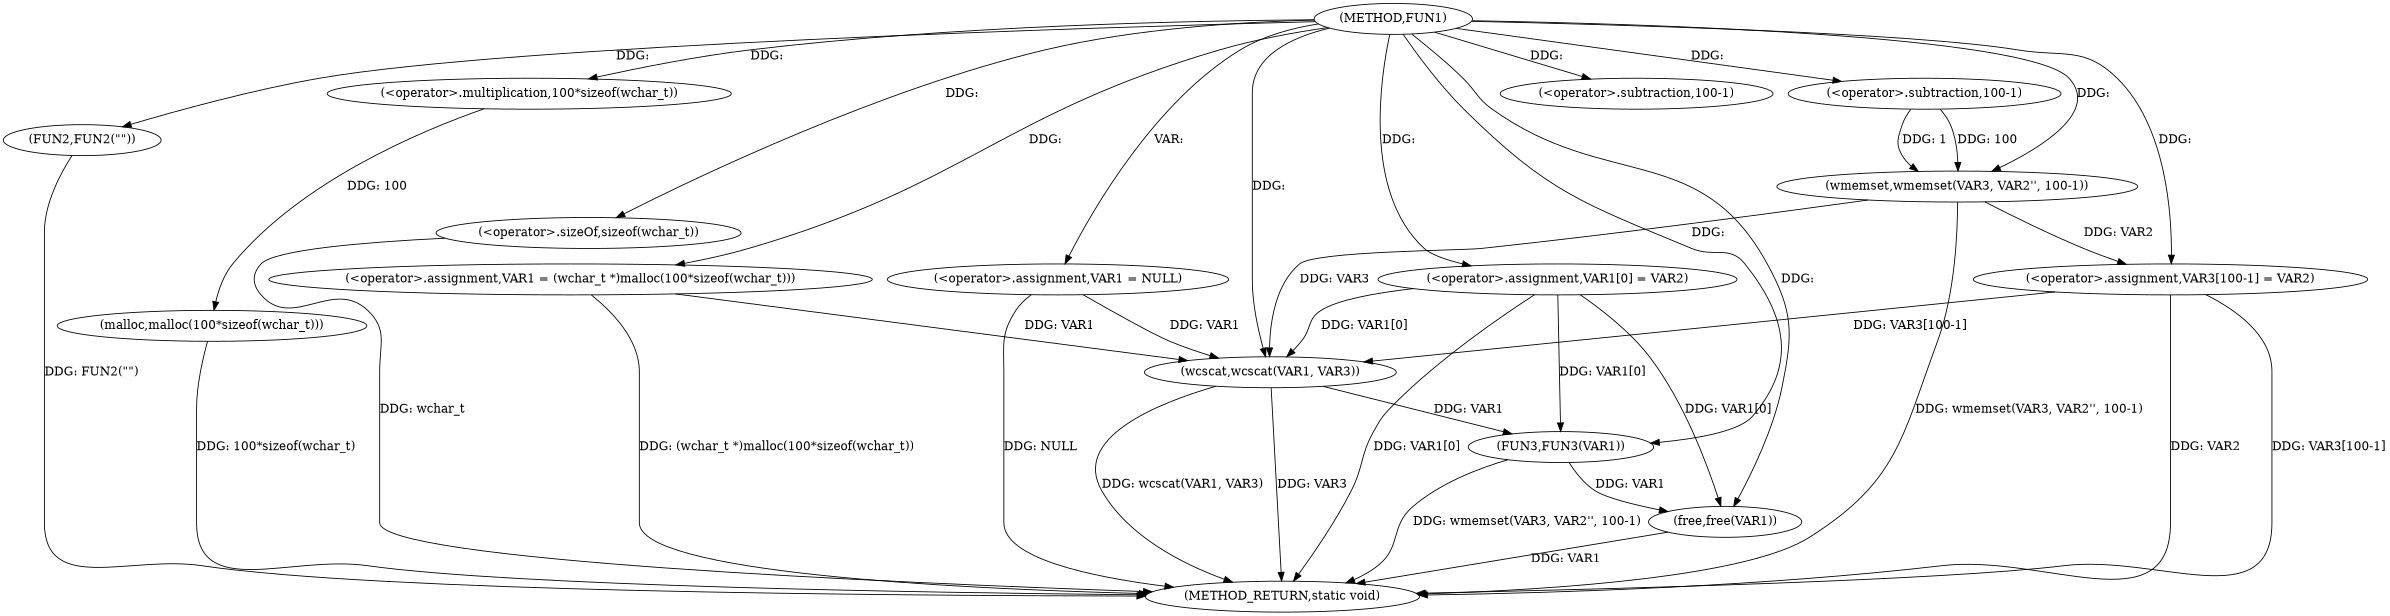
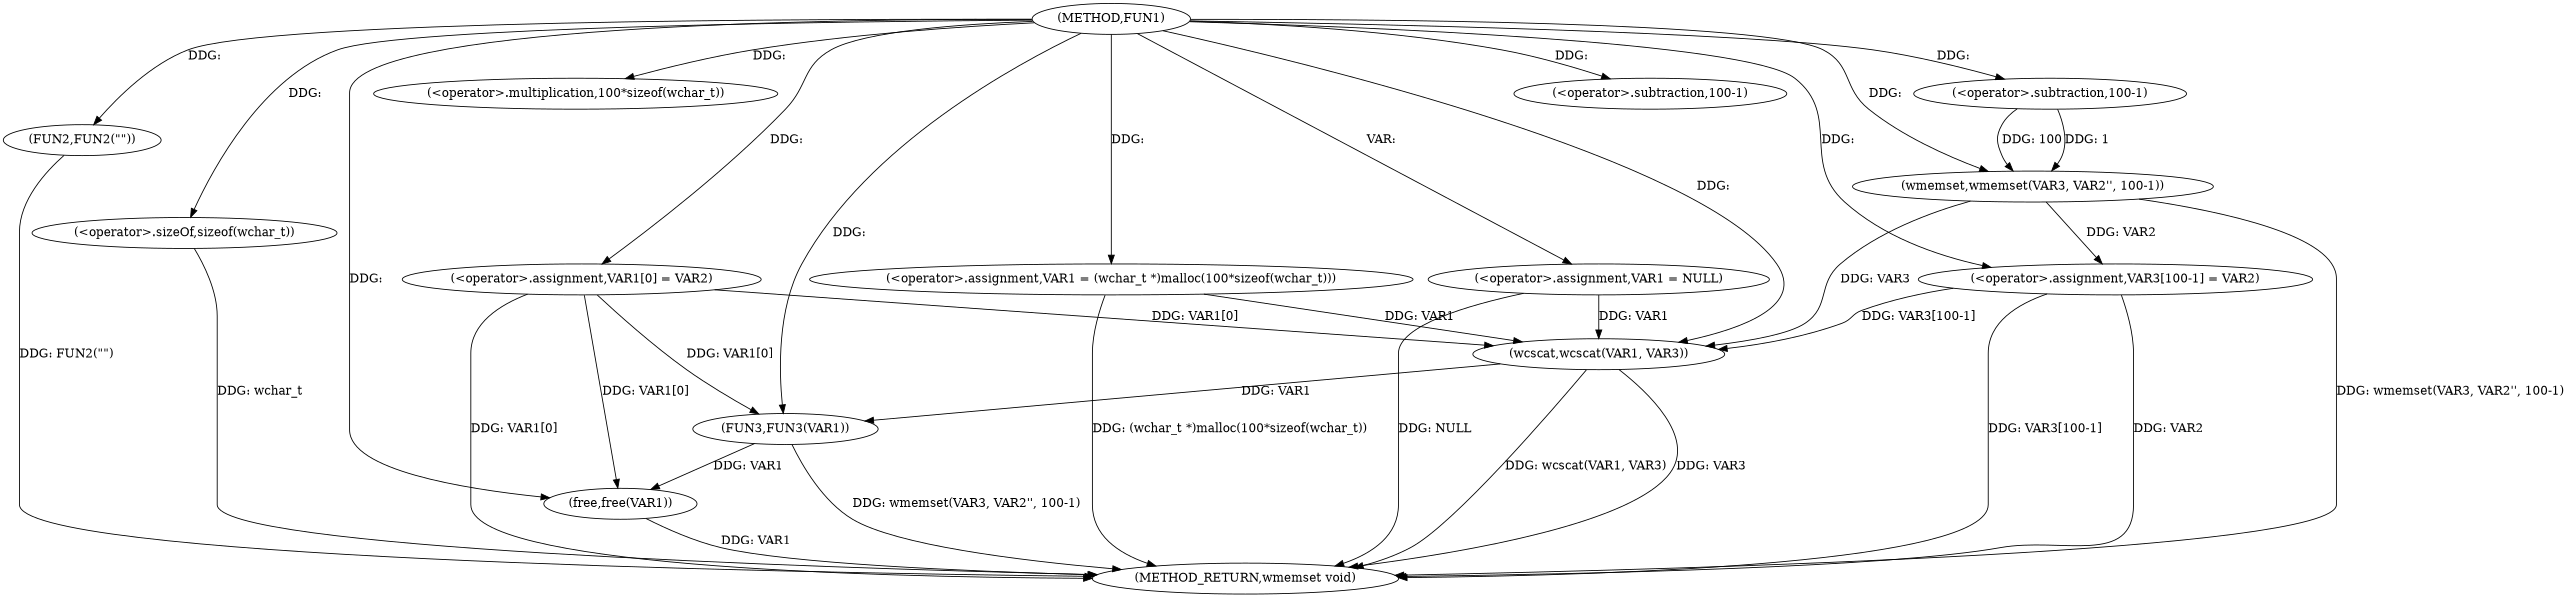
node "(malloc,malloc(100*sizeof(wchar_t)))": removed
node "(METHOD_RETURN,static void)": label "(METHOD_RETURN,static void)" -> "(METHOD_RETURN,wmemset void)"
